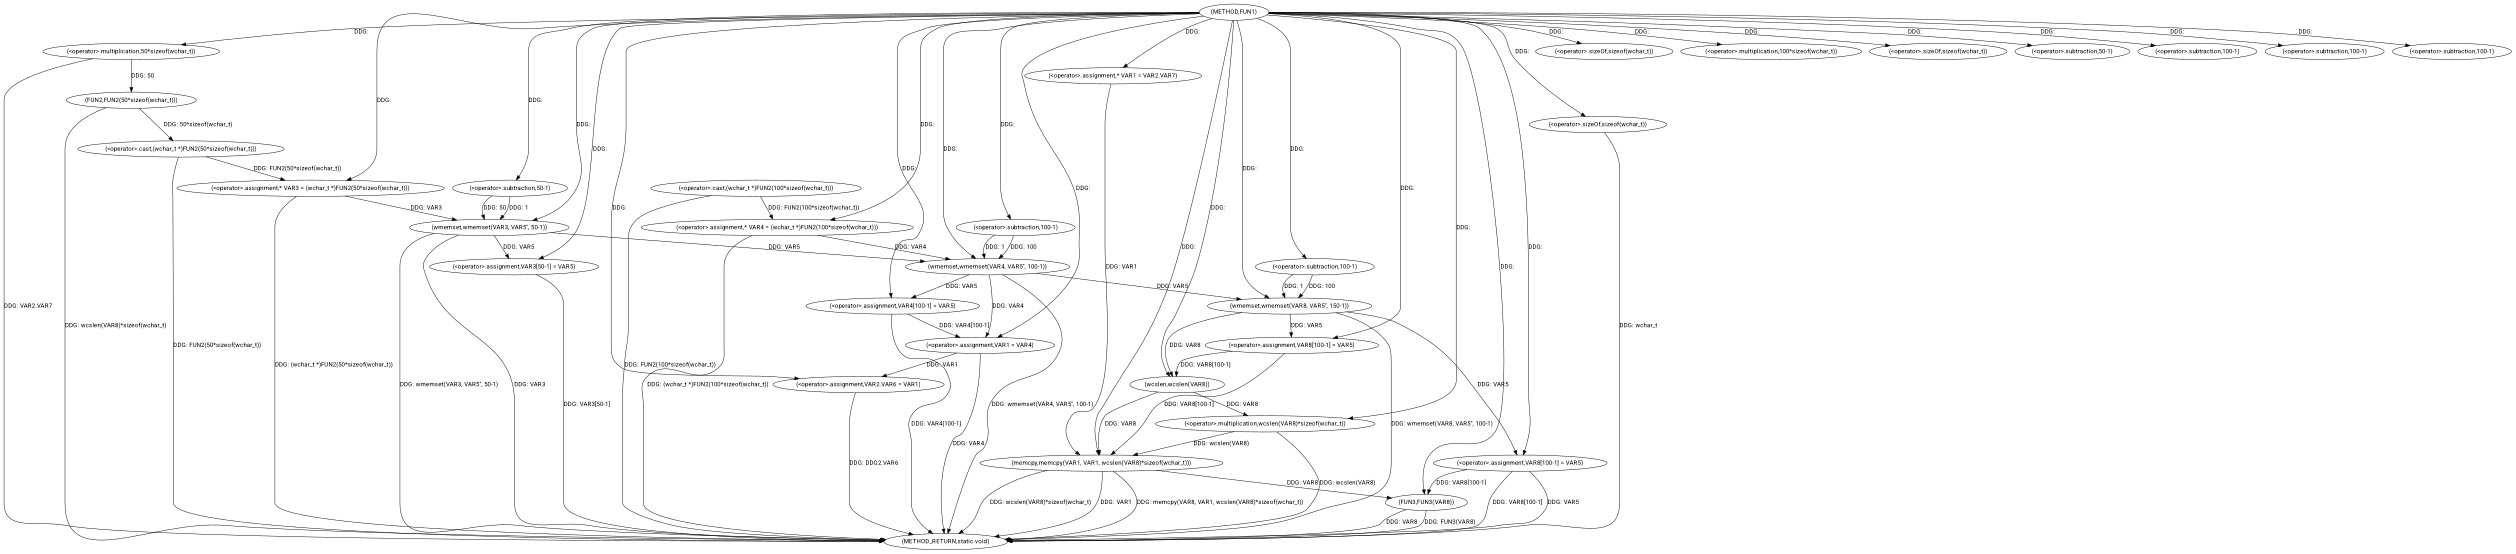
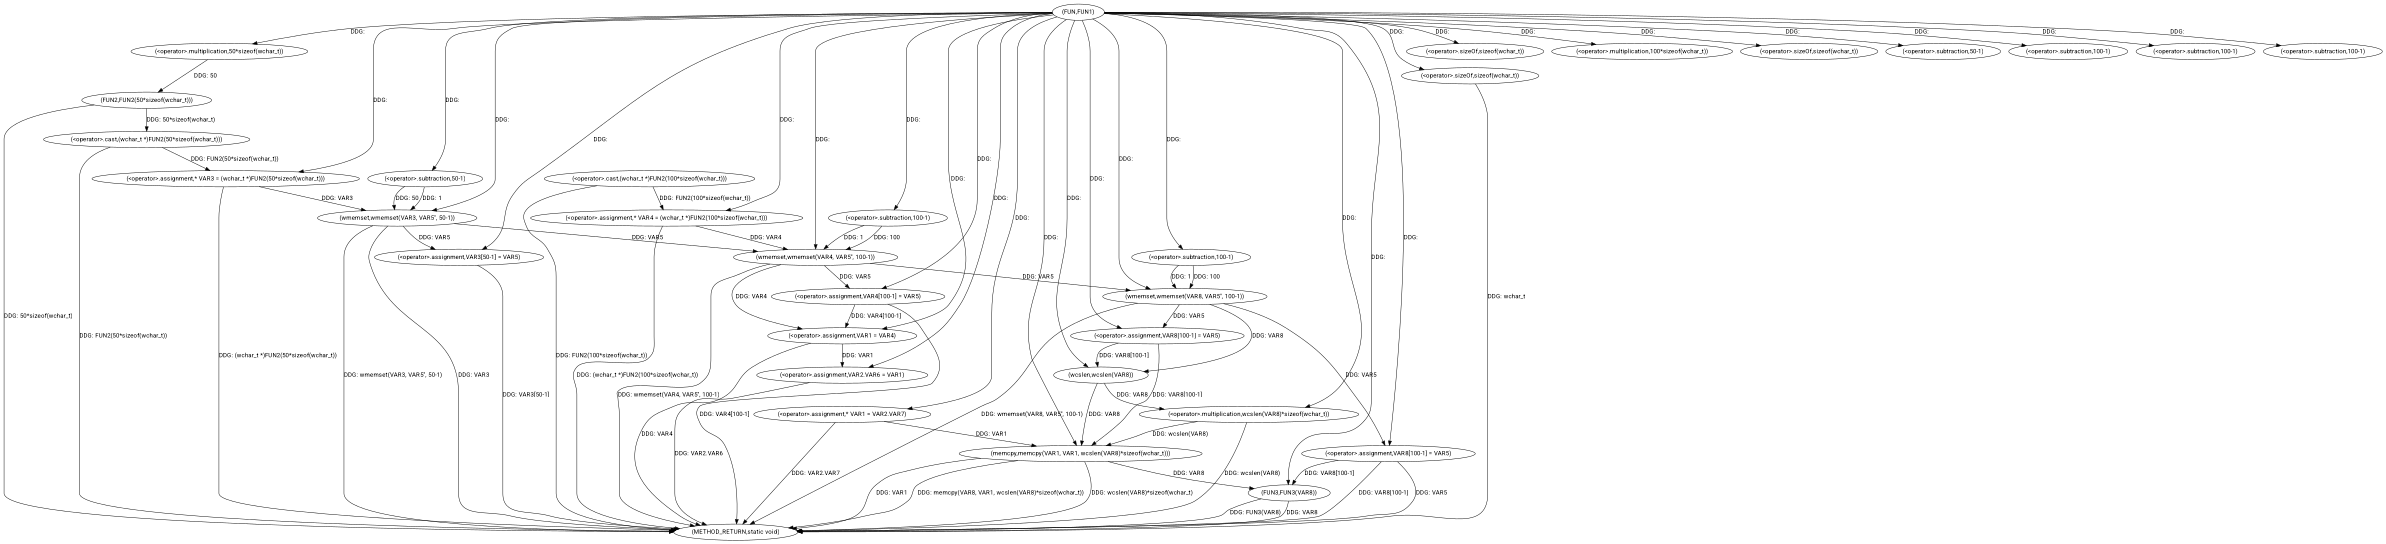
node "(METHOD,FUN1)": label "(METHOD,FUN1)" -> "(FUN,FUN1)"
node "(wmemset,wmemset(VAR8, VAR5'', 150-1))": label "(wmemset,wmemset(VAR8, VAR5'', 150-1))" -> "(wmemset,wmemset(VAR8, VAR5'', 100-1))"
edge "(FUN2,FUN2(50*sizeof(wchar_t)))" -> "(METHOD_RETURN,static void)": label "DDG: wcslen(VAR8)*sizeof(wchar_t)" -> "DDG: 50*sizeof(wchar_t)"
edge "(<operator>.assignment,VAR2.VAR6 = VAR1)" -> "(METHOD_RETURN,static void)": label "DDG: DDG2.VAR6" -> "DDG: VAR2.VAR6"
edge "(<operator>.multiplication,50*sizeof(wchar_t))" -> "(METHOD_RETURN,static void)": now "(<operator>.assignment,* VAR1 = VAR2.VAR7)" -> "(METHOD_RETURN,static void)"
